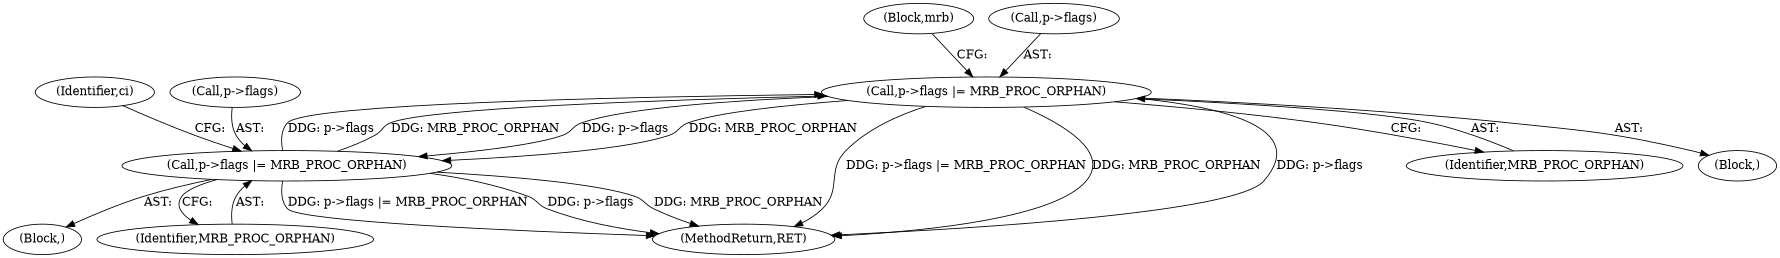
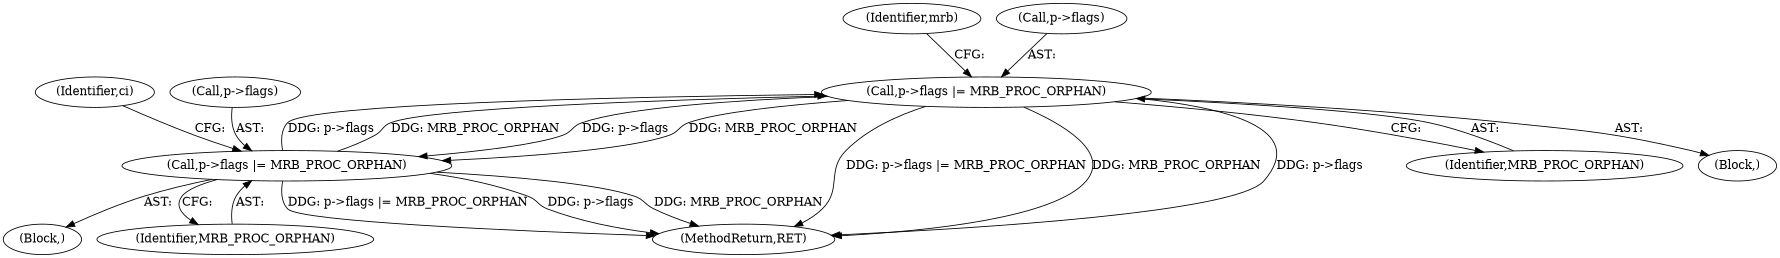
node "(Block,mrb)": label "(Block,mrb)" -> "(Identifier,mrb)"
